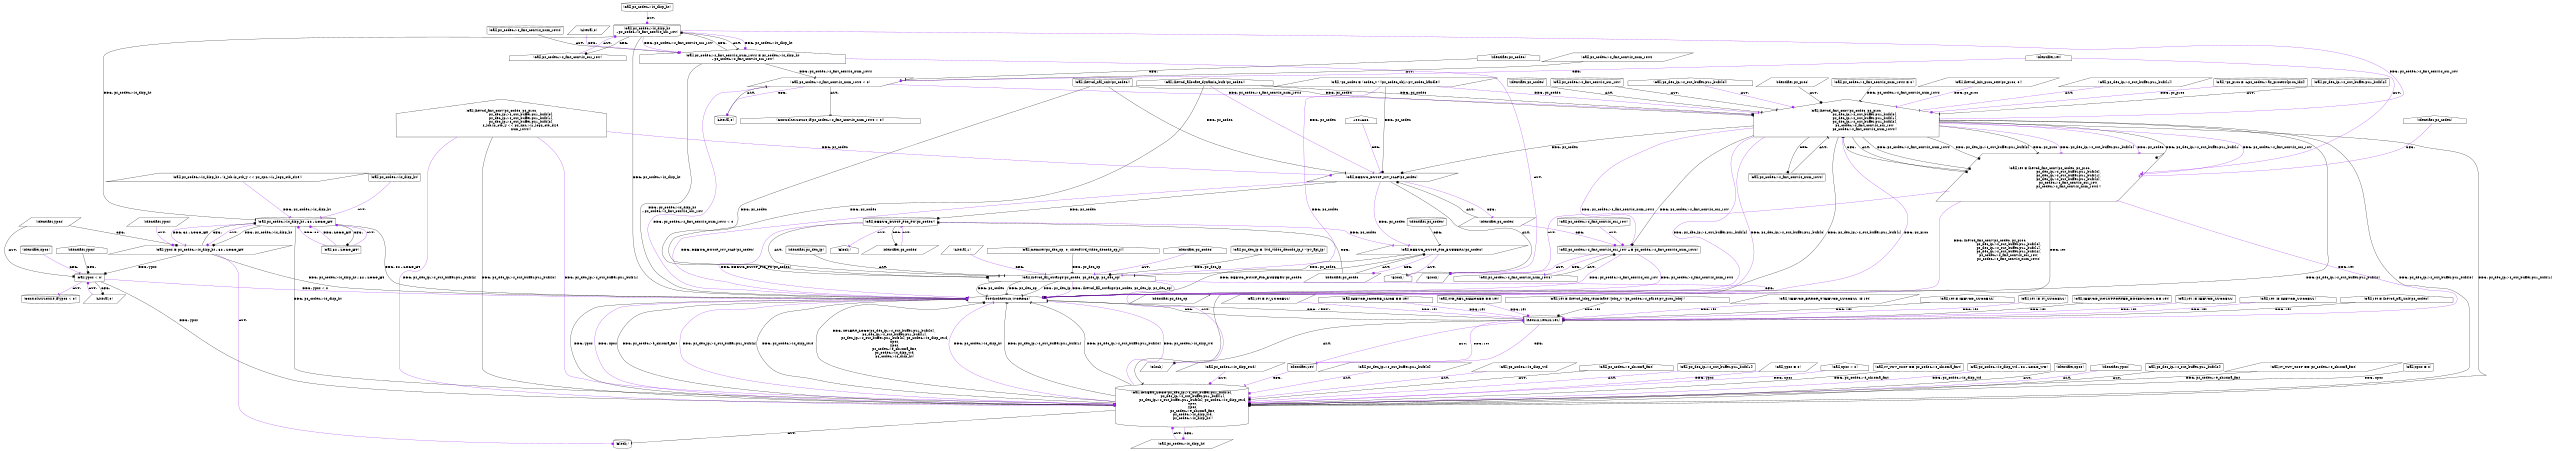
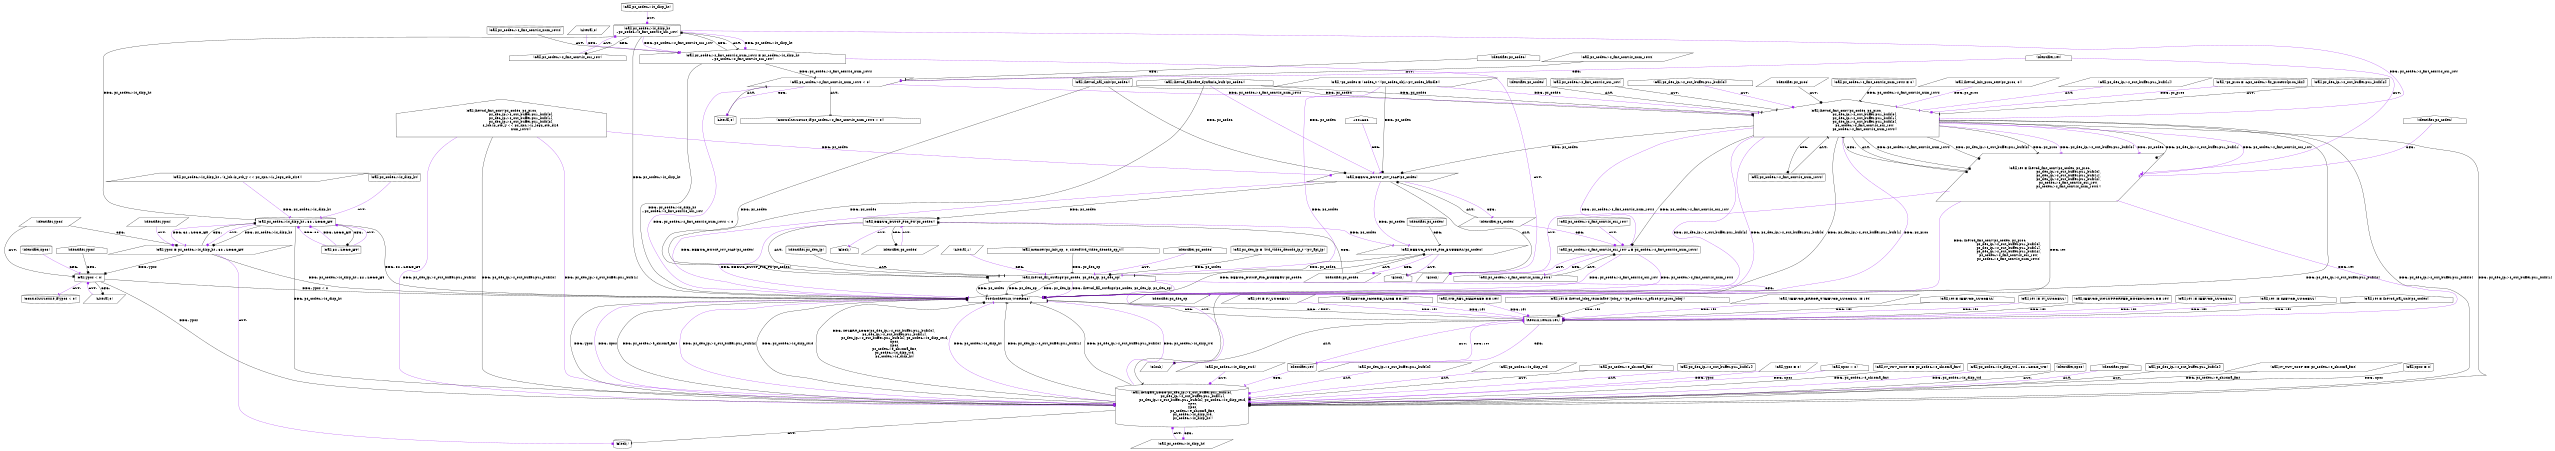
edge "(Call,ihevcd_nal_unit(ps_codec))" -> "(Call,DEBUG_DUMP_MV_MAP(ps_codec))": arrowhead tee -> box
node "(Call,memset(ps_dec_op, 0, sizeof(ivd_video_decode_op_t)))": label "(Call,memset(ps_dec_op, 0, sizeof(ivd_video_decode_op_t)))" -> "(Call,memset(ps_init_op, 0, sizeof(ivd_video_decode_op_t)))"
edge "(Call,ps_dec_ip = (ivd_video_decode_ip_t *)pv_api_ip)" -> "(Call,ihevcd_fill_outargs(ps_codec, ps_dec_ip, ps_dec_op))": label "DDG: ps_dec_ip" -> "DDG: ps_codec"
edge "(Call,ypos < 0)" -> "(MethodReturn,WORD32)": color purple -> black
